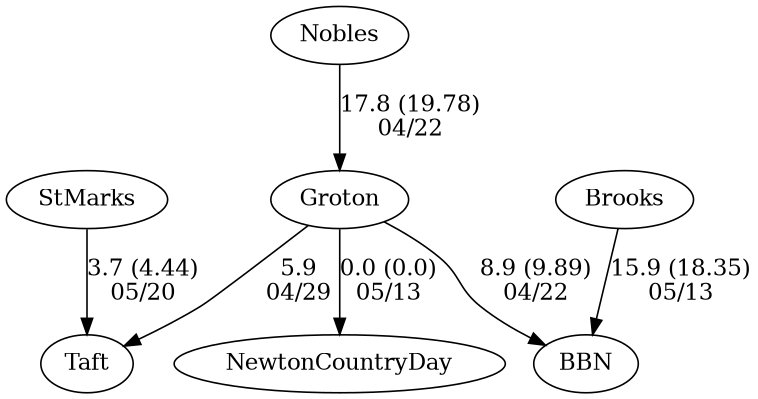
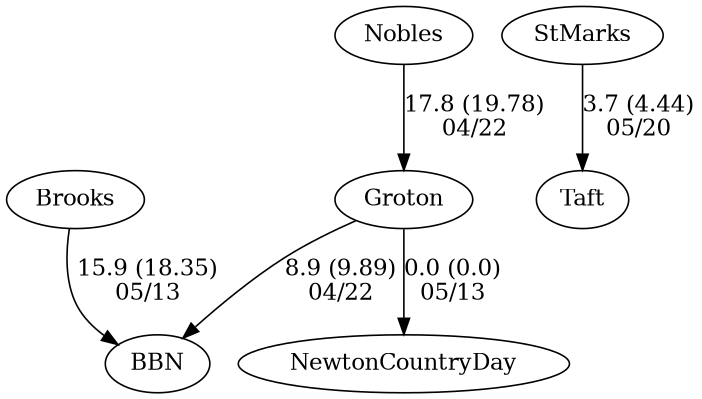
edge "Groton" -> "Taft": removed, label "5.9 04/29"
